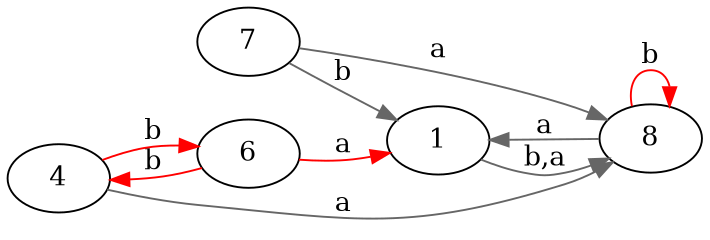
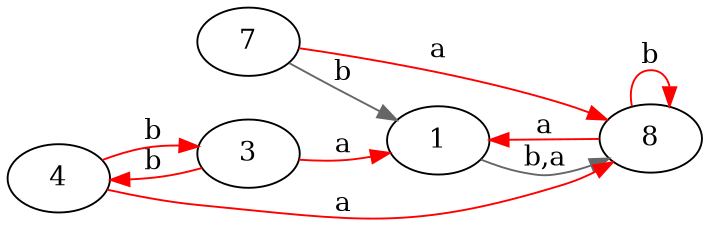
edge "7" -> "8": color gray40 -> red
edge "8" -> "1": color gray40 -> red
node "6": label "6" -> "3"
edge "4" -> "8": color gray40 -> red
